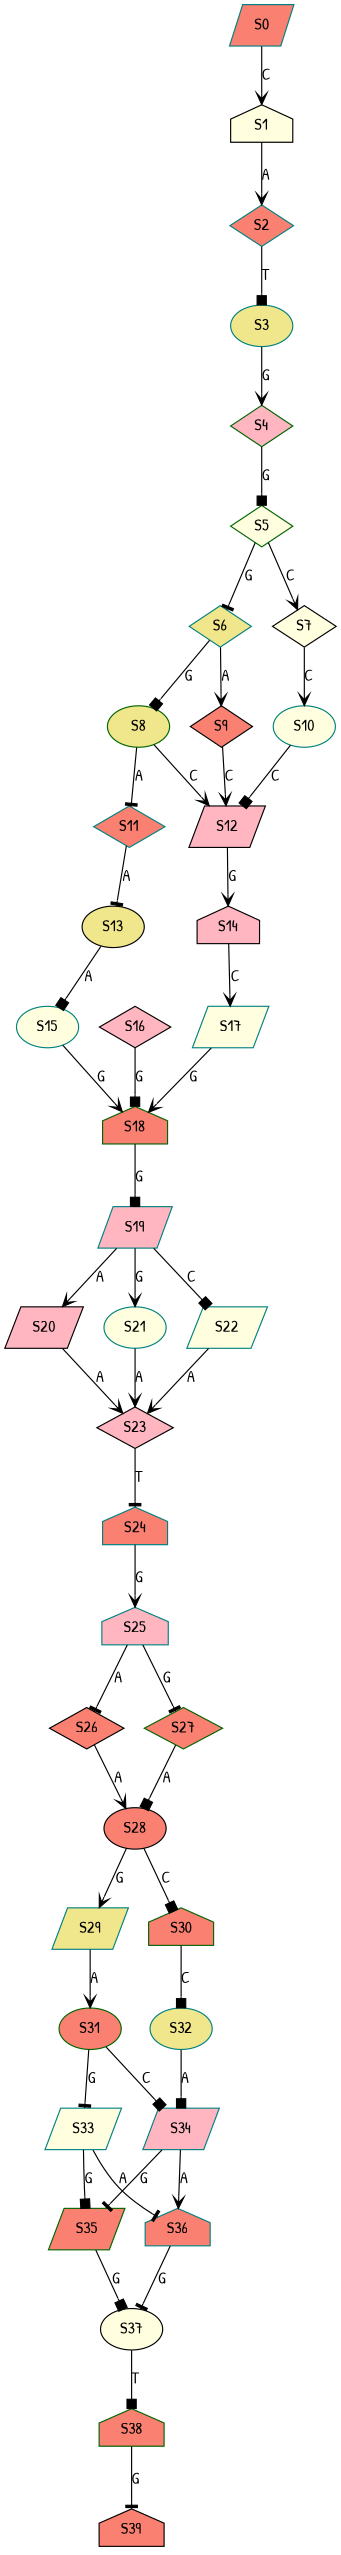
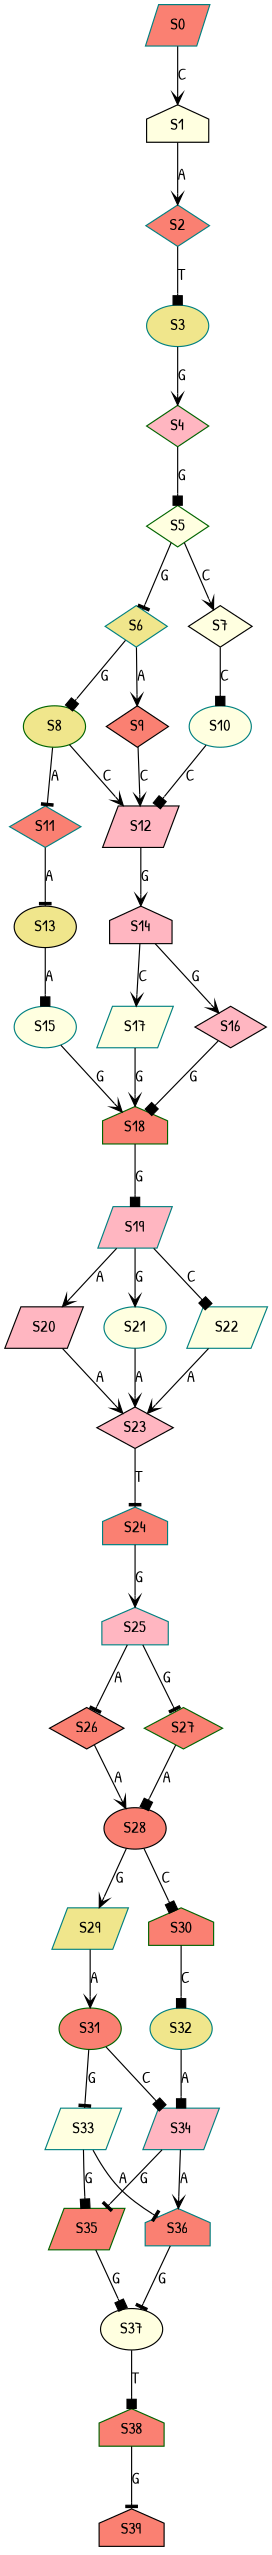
edge "S7" -> "S10": arrowhead vee -> box
edge "S14" -> "S16": added, label "G"
